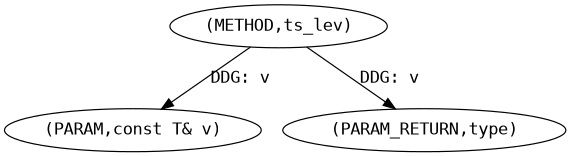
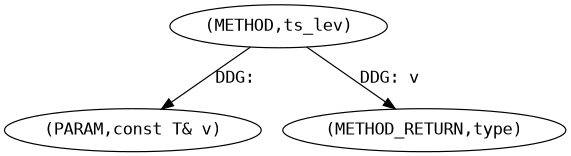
edge "(METHOD,ts_lev)" -> "(PARAM,const T& v)": label "DDG: v" -> "DDG: "
node "(PARAM_RETURN,type)": label "(PARAM_RETURN,type)" -> "(METHOD_RETURN,type)"
